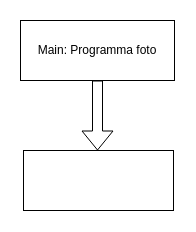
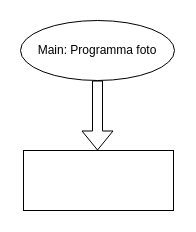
node "Main: Programma foto": shape rectangle -> ellipse
